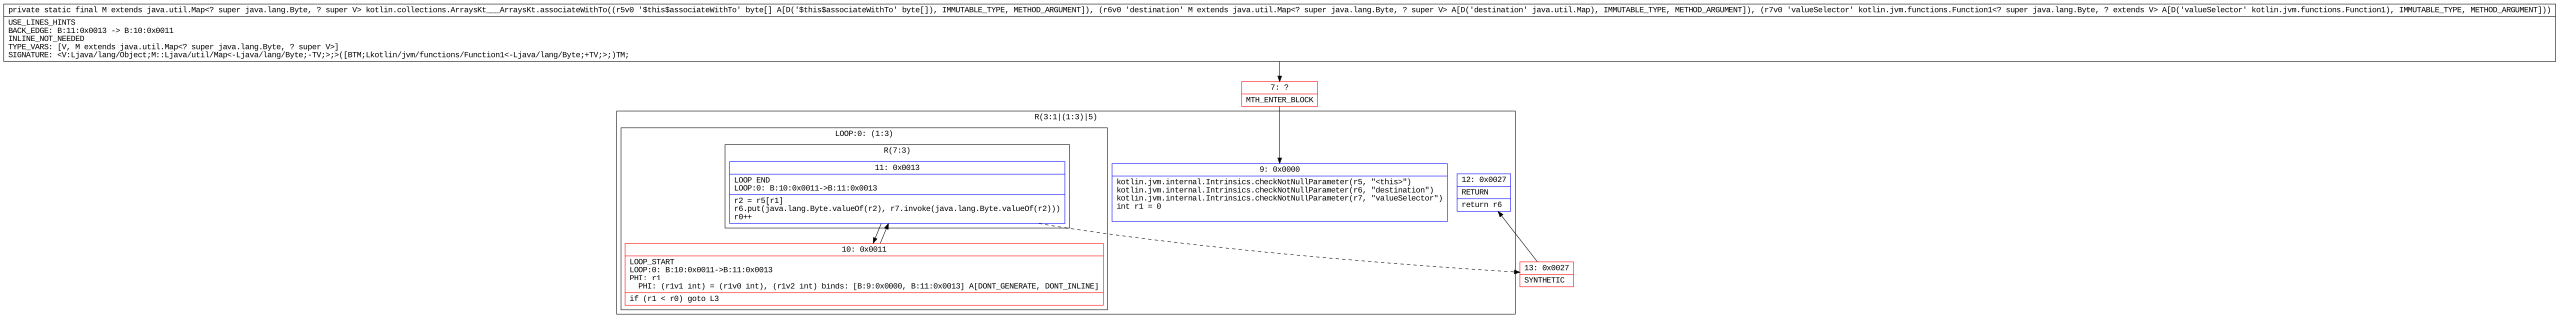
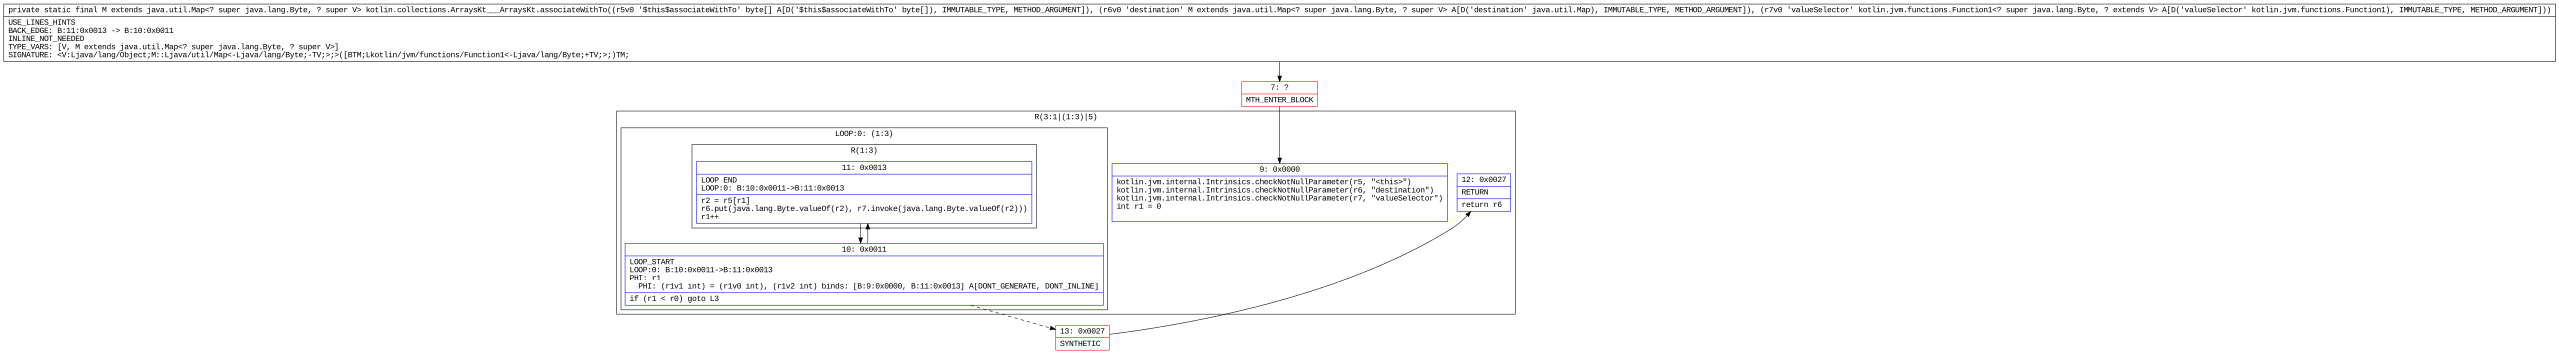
cluster "R(7:3)": label "R(7:3)" -> "R(1:3)"
node "11: 0x0013": text "r0++" -> "r1++"
edge "11: 0x0013" -> "13: 0x0027": now "10: 0x0011" -> "13: 0x0027"
node "10: 0x0011": color red -> blue
